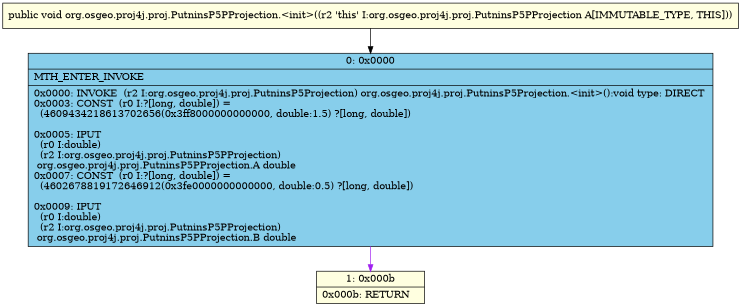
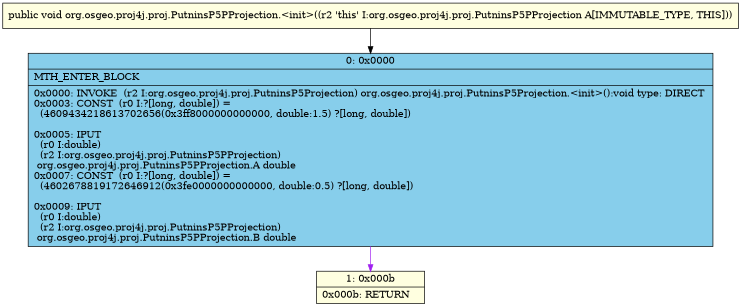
node "0: 0x0000": text "MTH_ENTER_INVOKE" -> "MTH_ENTER_BLOCK"
